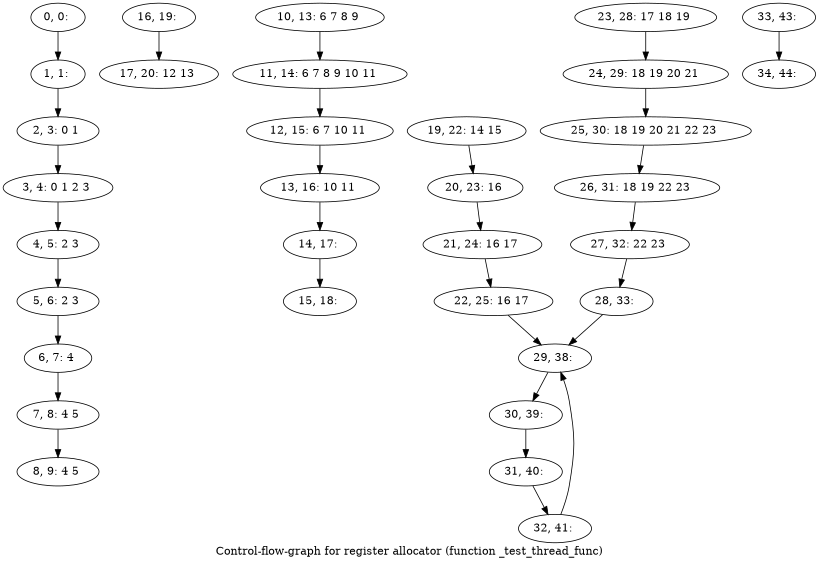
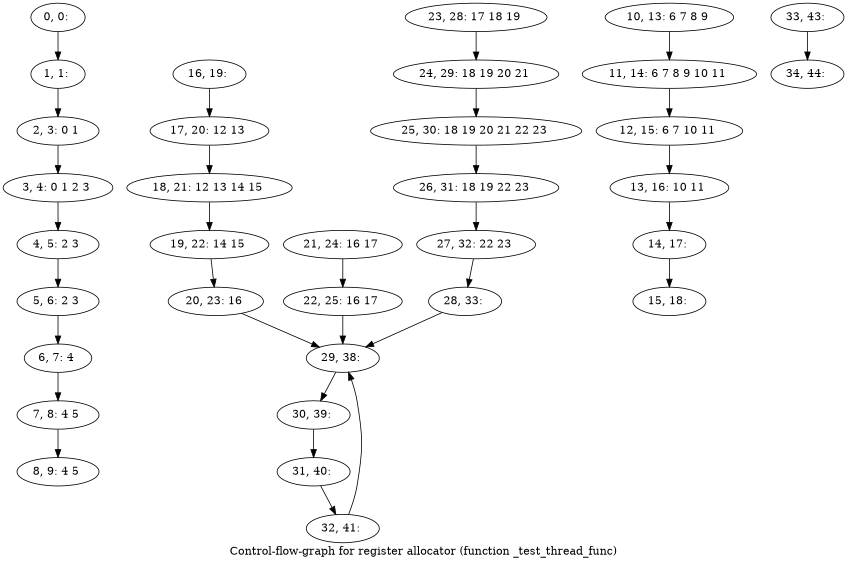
node "18, 21: 12 13 14 15": added
edge "20, 23: 16" -> "21, 24: 16 17": now "20, 23: 16" -> "29, 38:"
